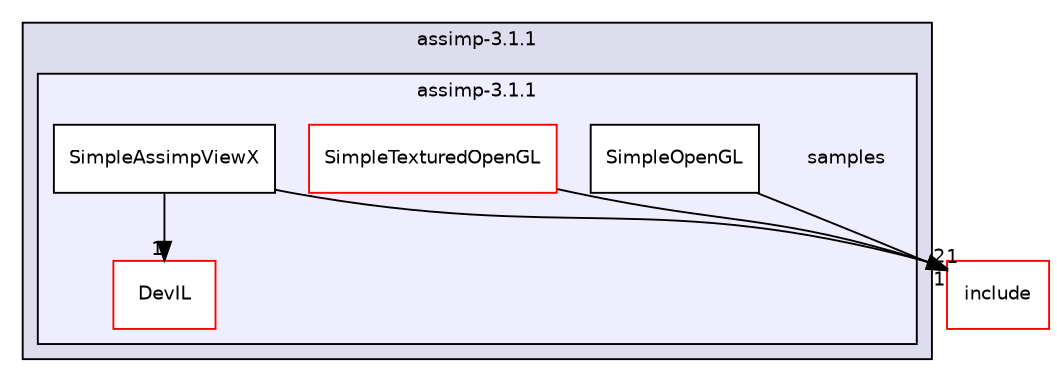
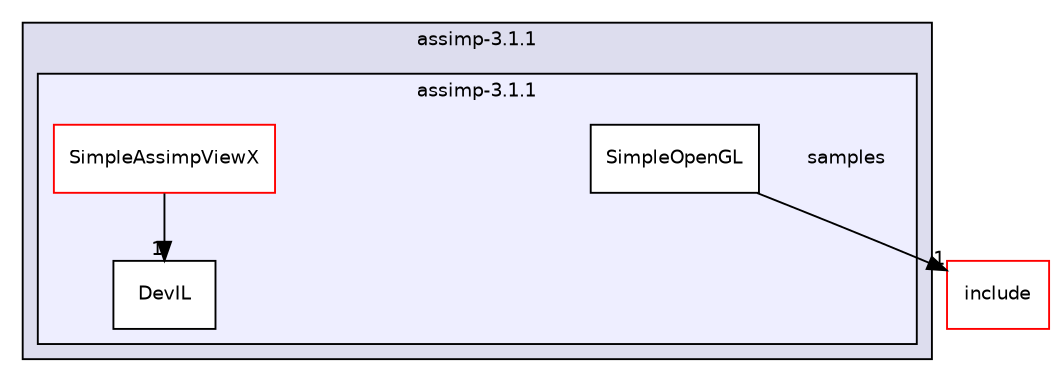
node "SimpleAssimpViewX": color black -> red
node "SimpleTexturedOpenGL": removed
edge "SimpleAssimpViewX" -> "include": removed
node "DevIL": color red -> black
